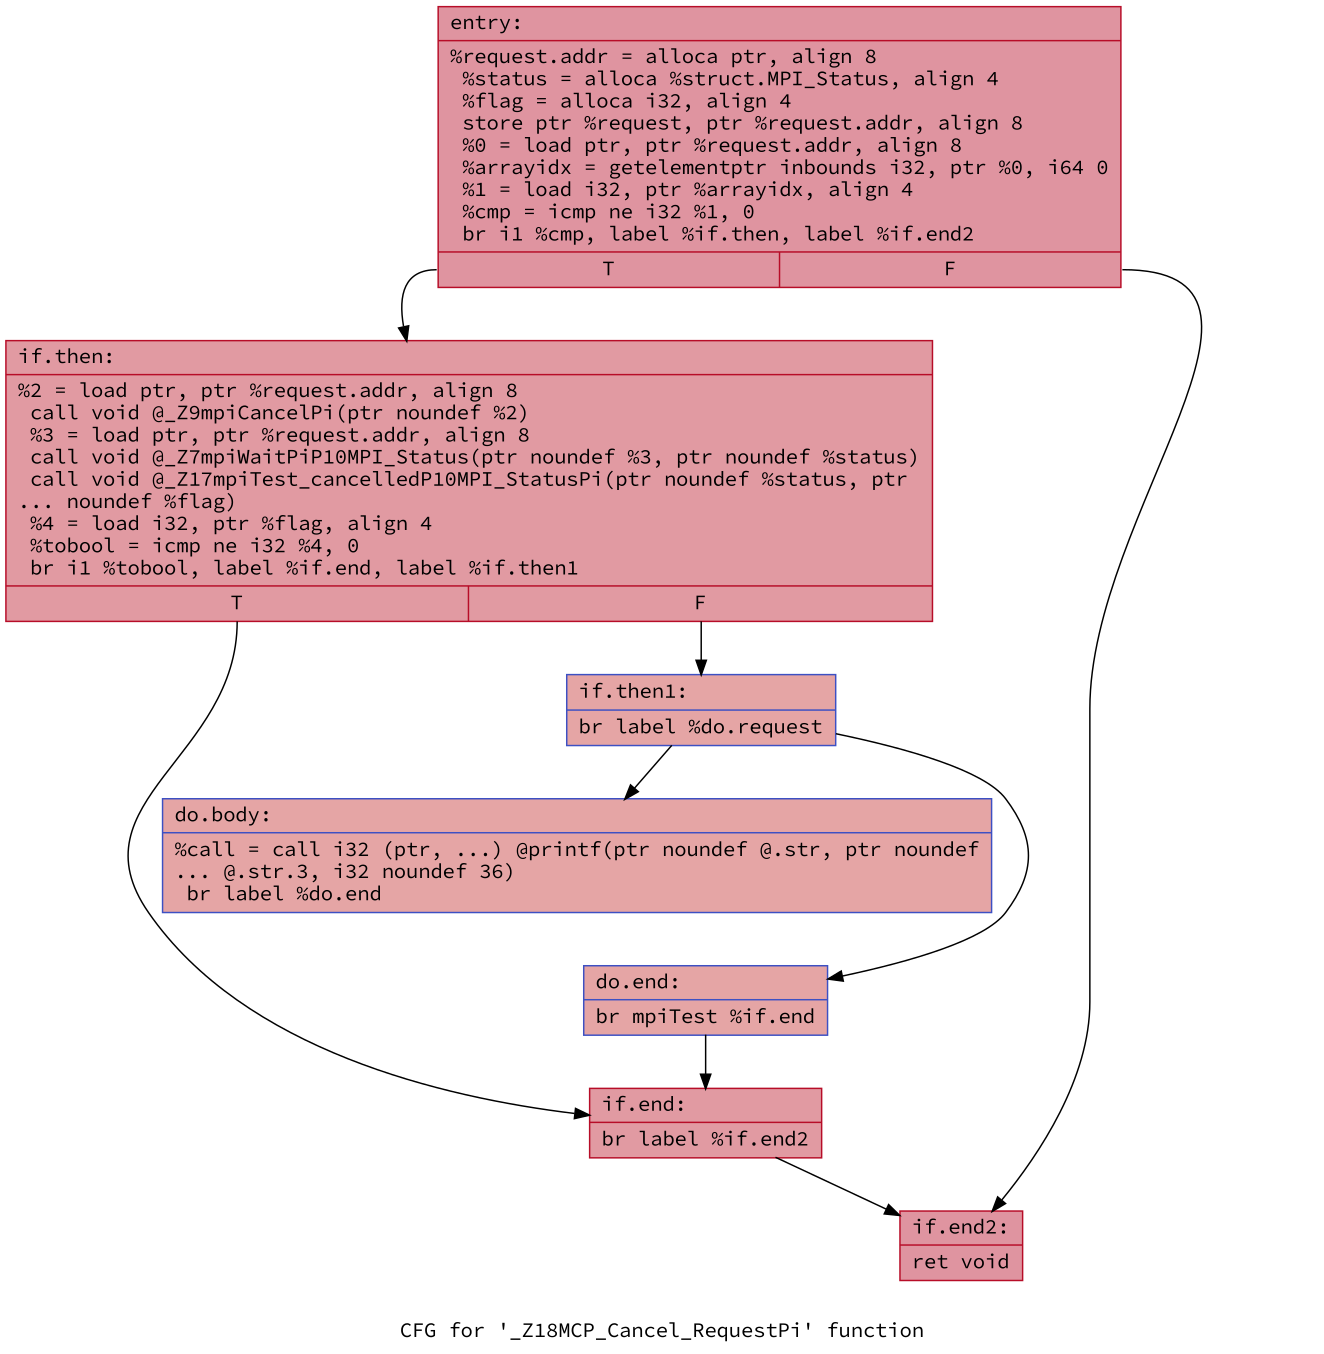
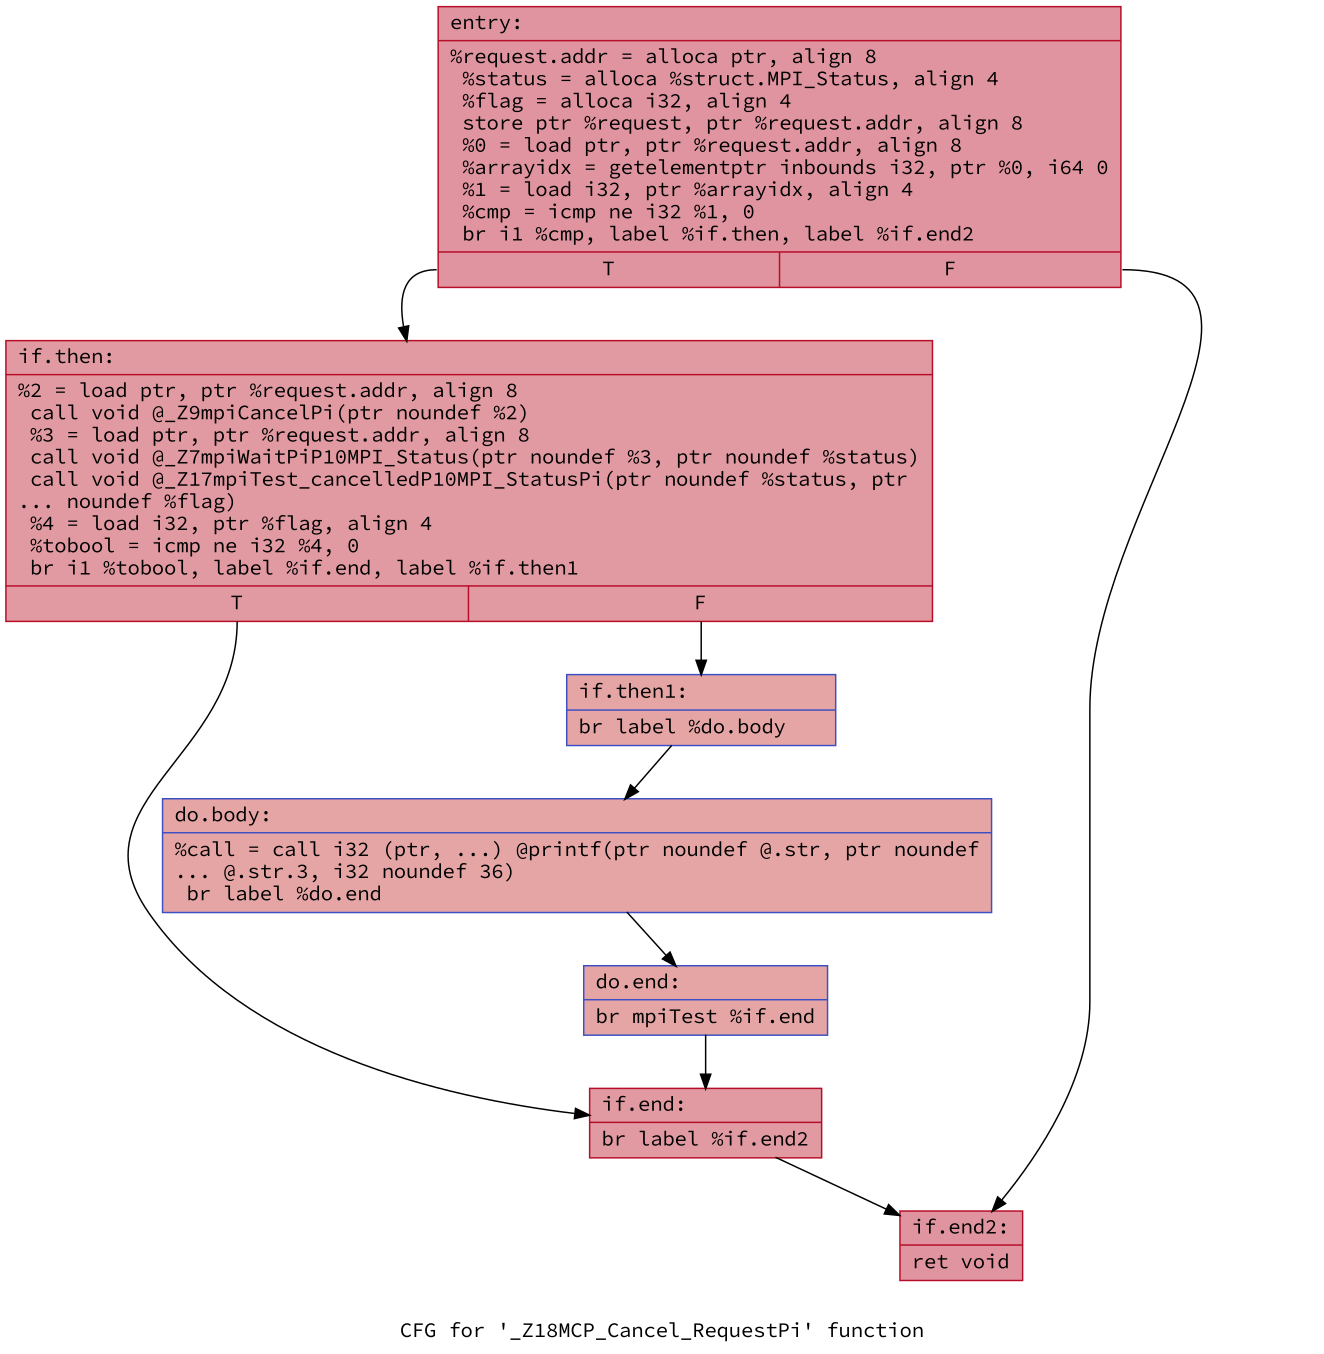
node "if.then1:": text "br label %do.request" -> "br label %do.body"
edge "if.then1:" -> "do.end:": now "do.body:" -> "do.end:"
